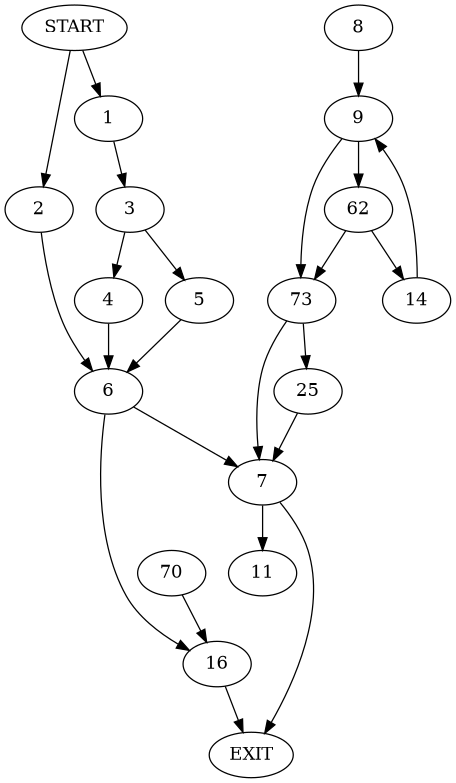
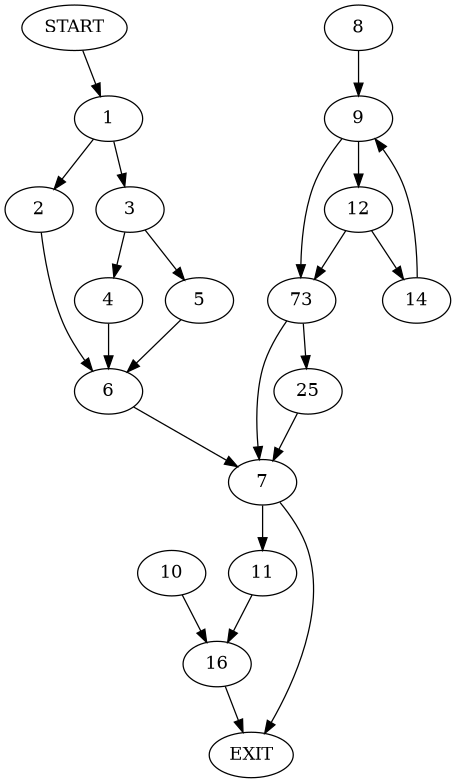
edge "START" -> "2": now "1" -> "2"
node "62": label "62" -> "12"
edge "6" -> "16": now "11" -> "16"
node "70": label "70" -> "10"
